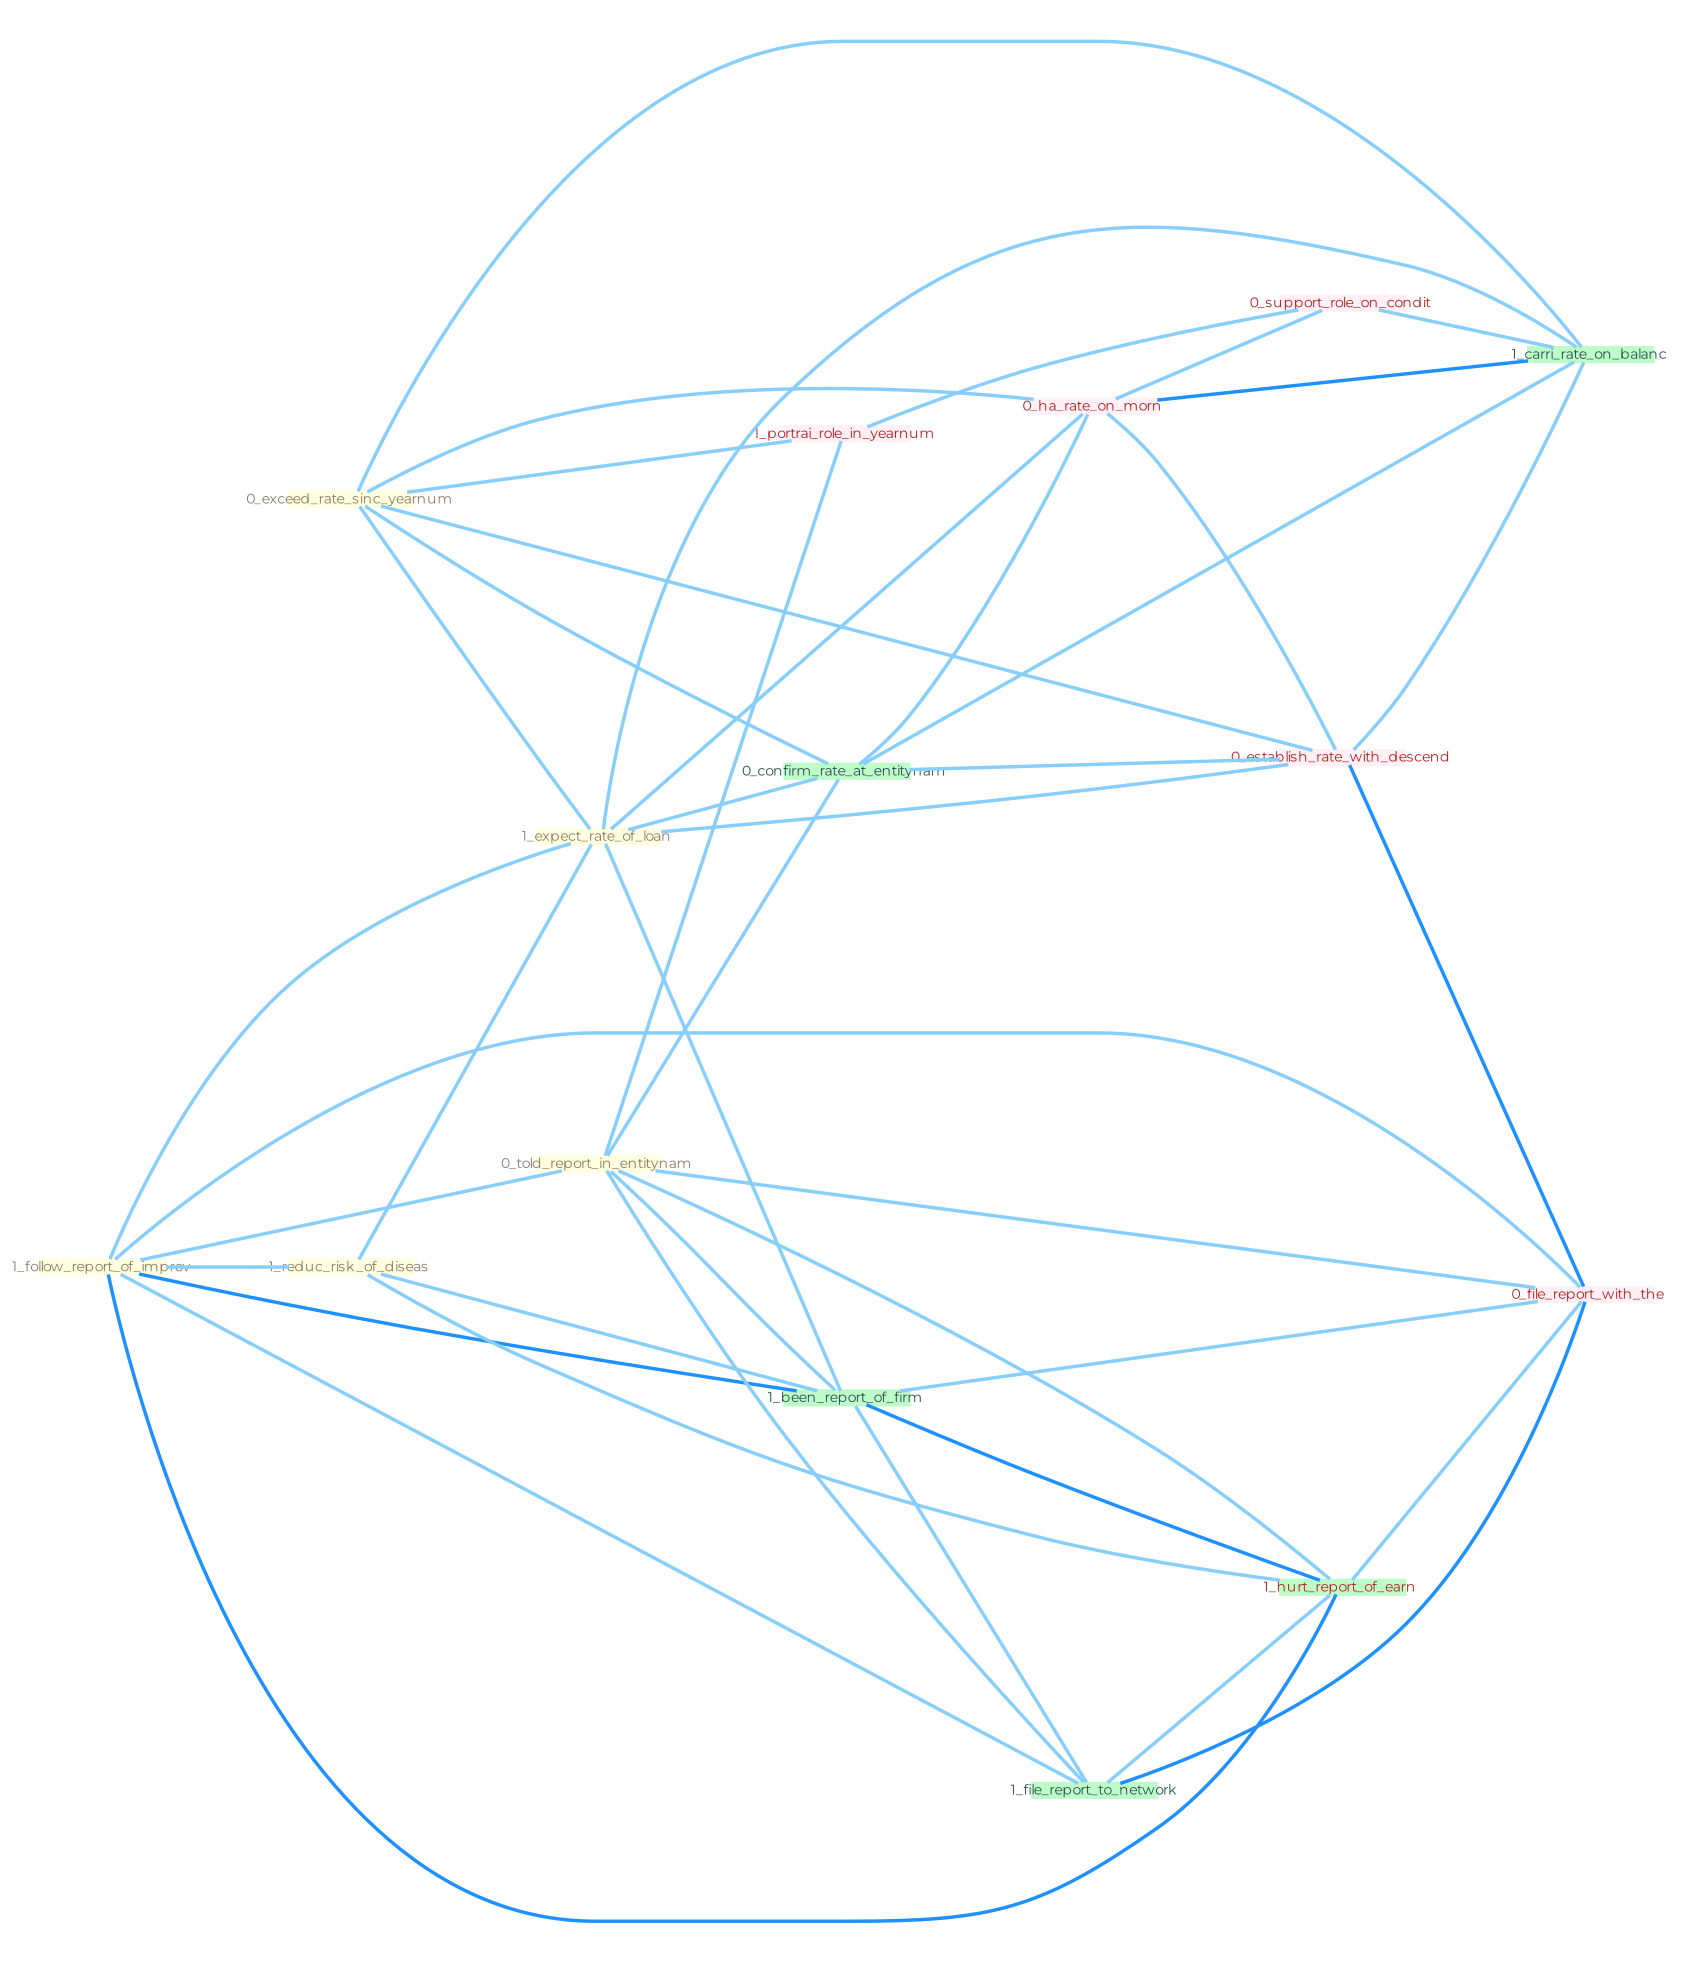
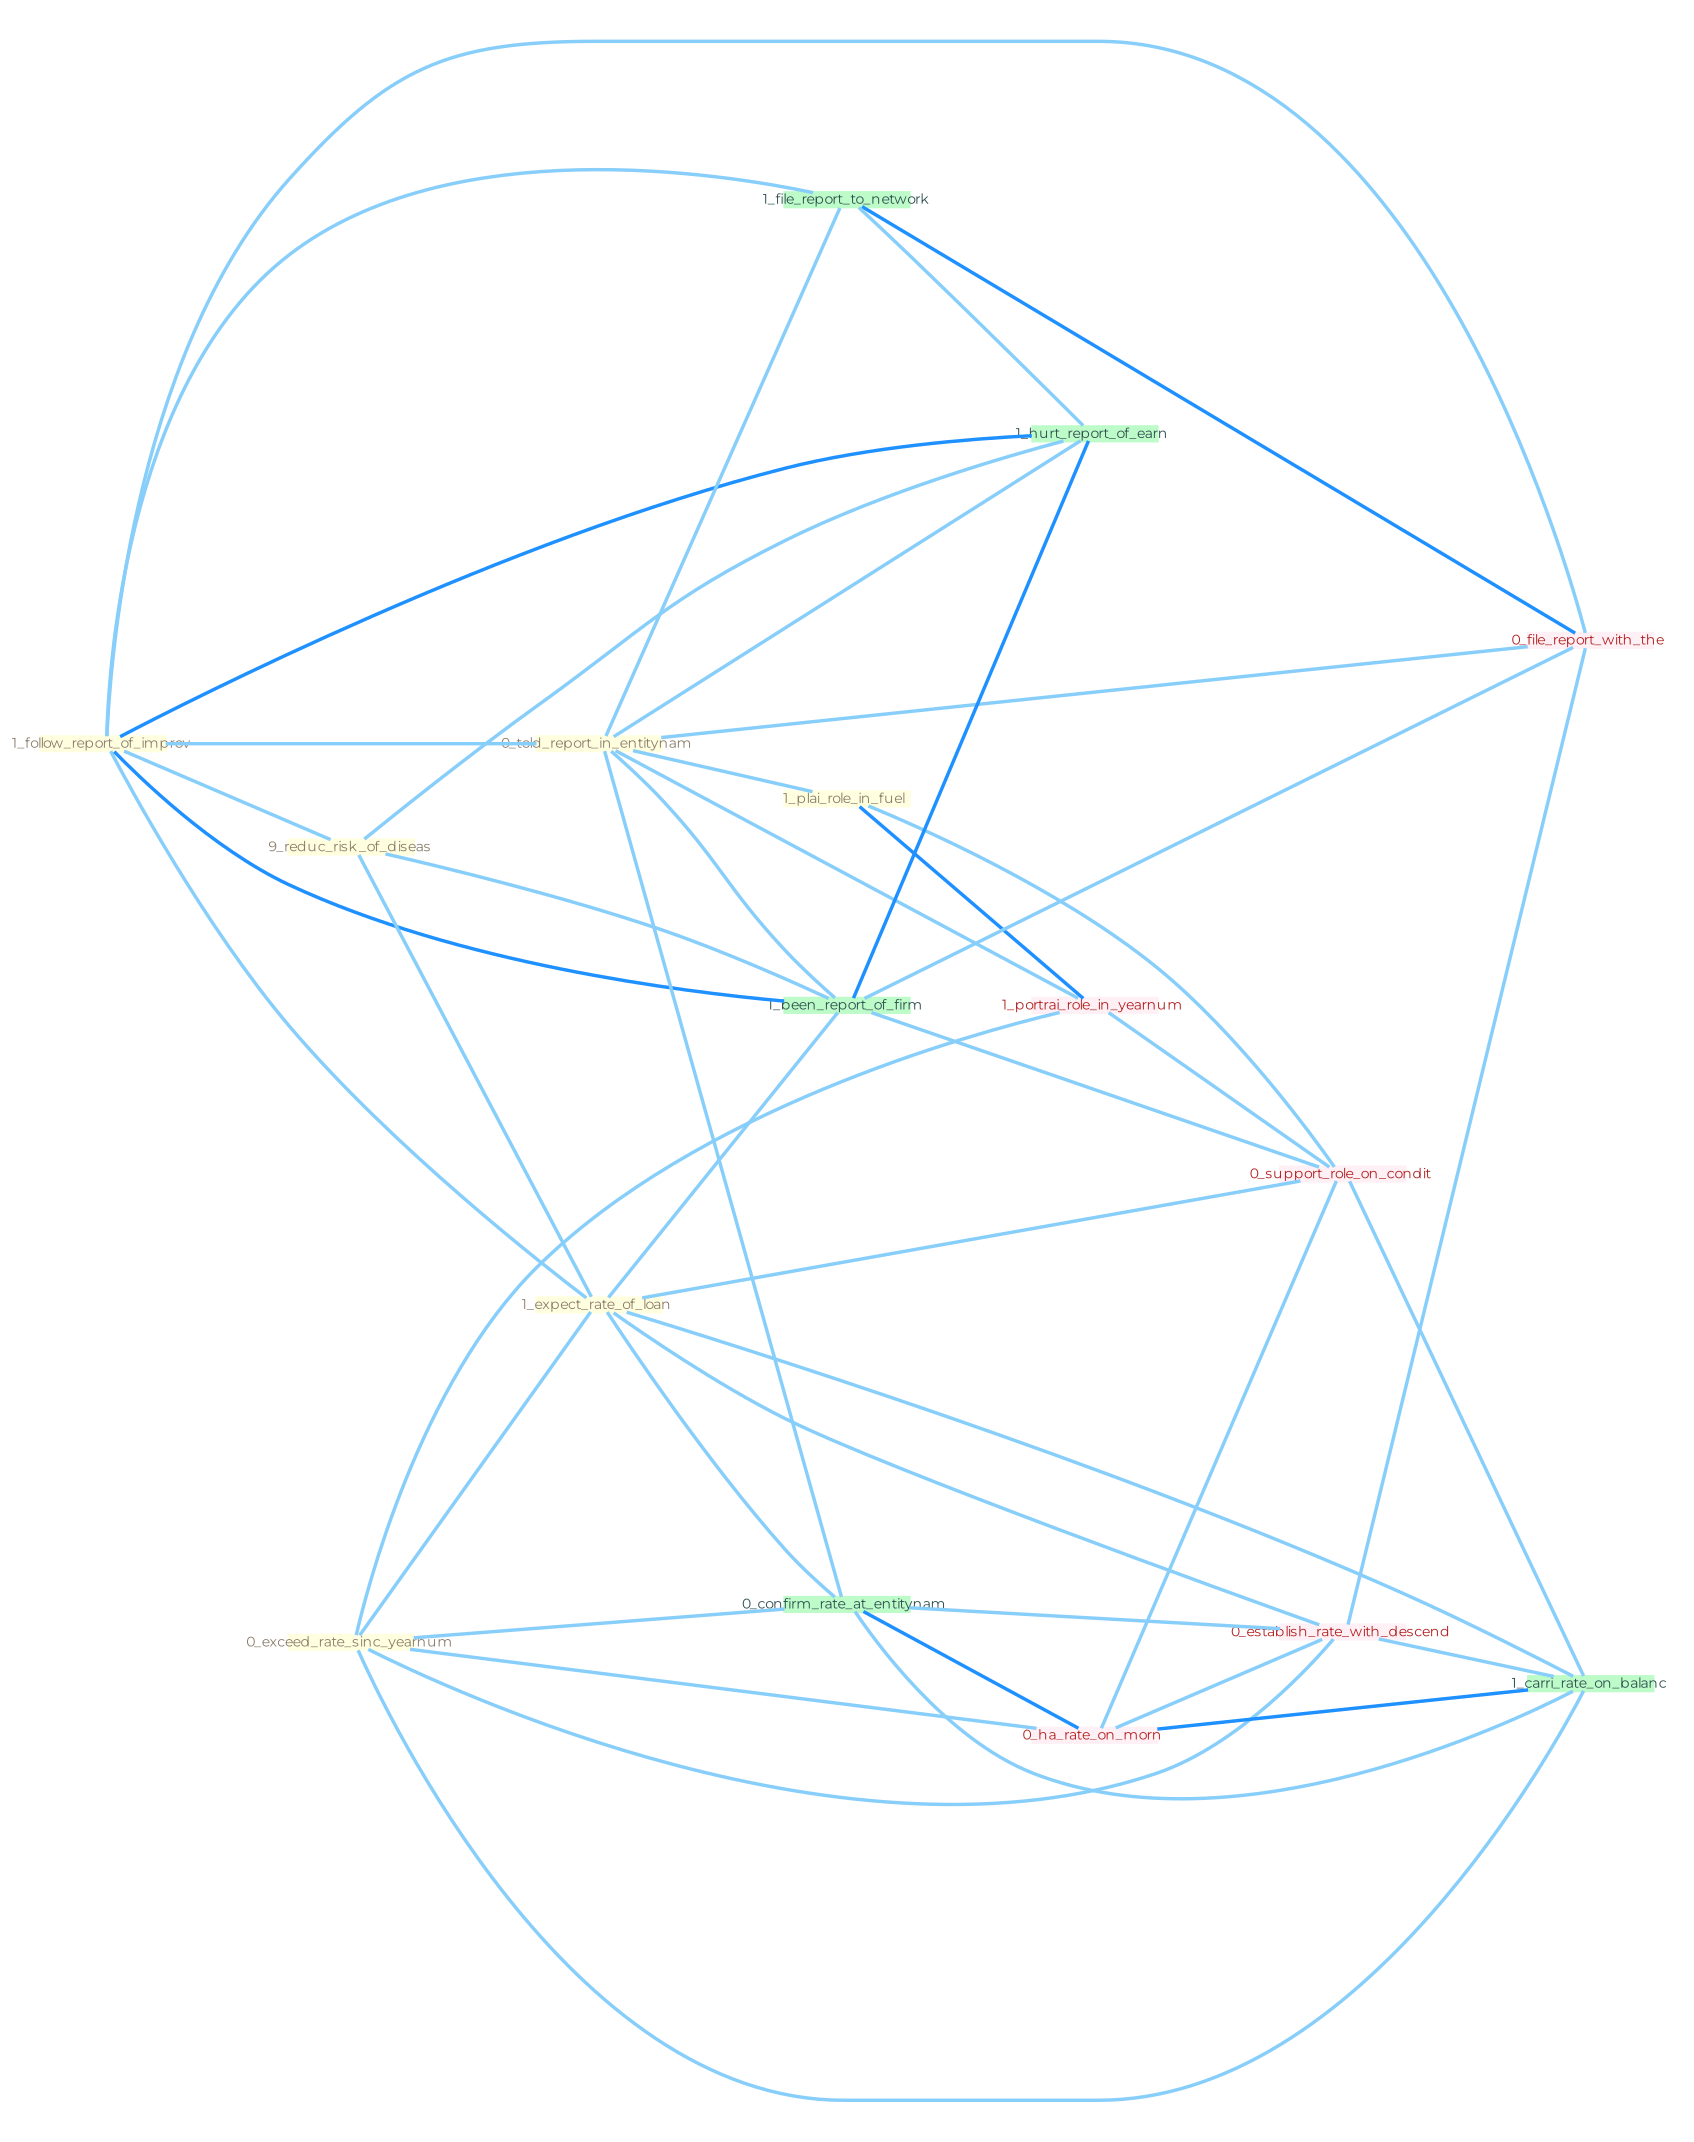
edge "0_ha_rate_on_morn" -- "0_confirm_rate_at_entitynam": color #87cefa -> #1e90ff
edge "0_ha_rate_on_morn" -- "1_expect_rate_of_loan": now "0_support_role_on_condit" -- "1_expect_rate_of_loan"
node "1_plai_role_in_fuel": added
edge "0_establish_rate_with_descend" -- "0_file_report_with_the": color #1e90ff -> #87cefa
node "1_reduc_risk_of_diseas": label "1_reduc_risk_of_diseas" -> "9_reduc_risk_of_diseas"
edge "0_file_report_with_the" -- "1_hurt_report_of_earn": removed
node "1_hurt_report_of_earn": fontcolor #b22222 -> #2f4f4f
edge "1_been_report_of_firm" -- "1_file_report_to_network": now "1_been_report_of_firm" -- "0_support_role_on_condit"
